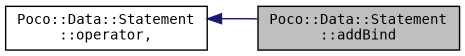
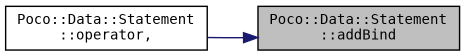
edge "Poco::Data::Statement ::addBind" -> "Poco::Data::Statement ::operator,": reversed
